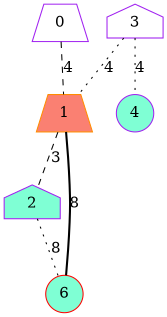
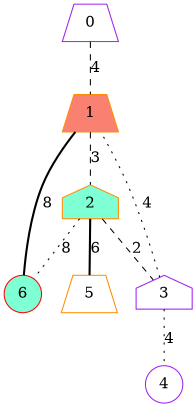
node "4": fillcolor aquamarine -> white
node "2": color purple -> darkorange
edge "2" -- "3": added, label "2"
node "5": added
